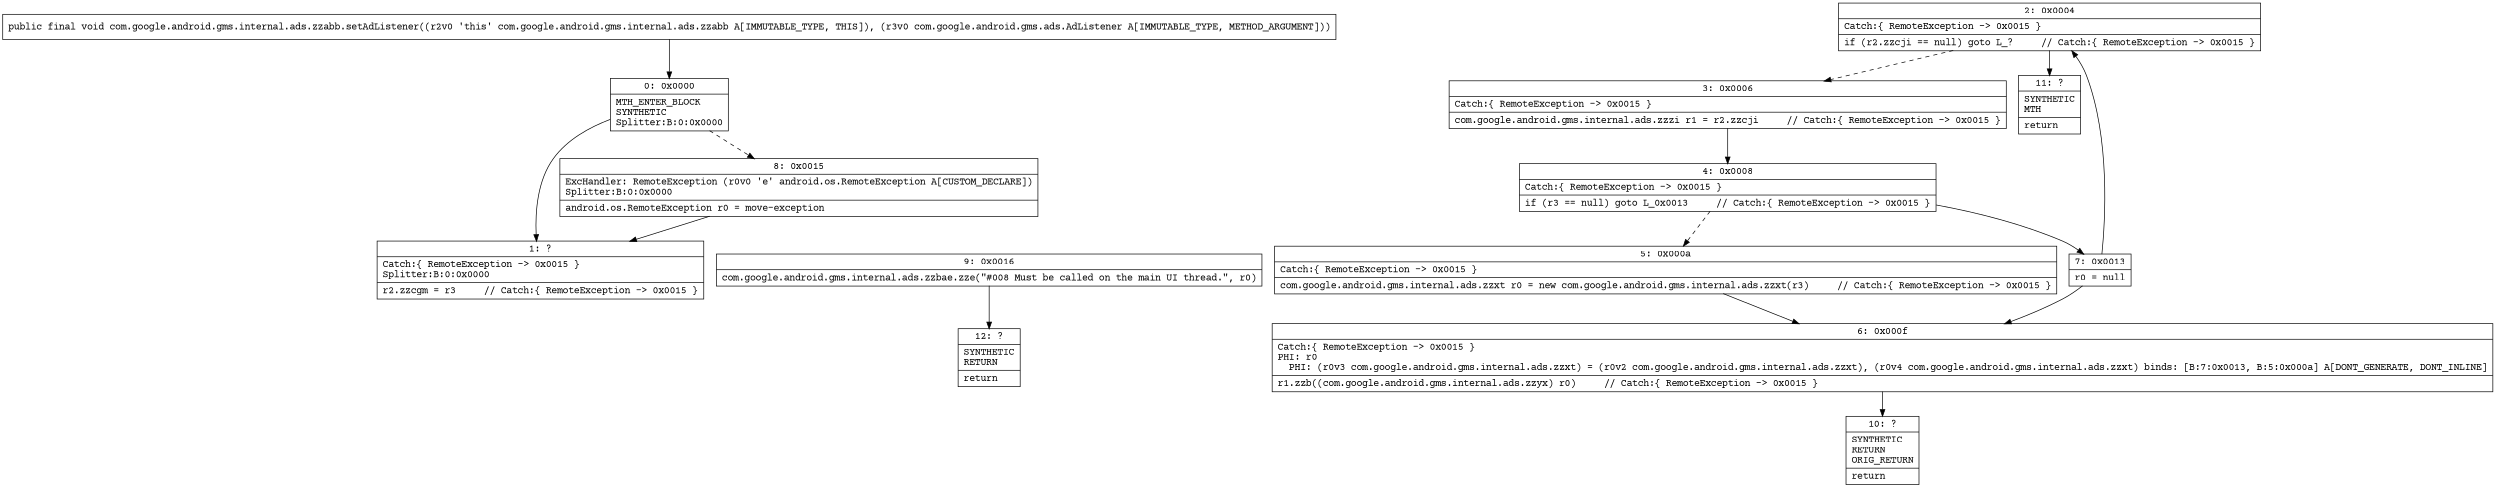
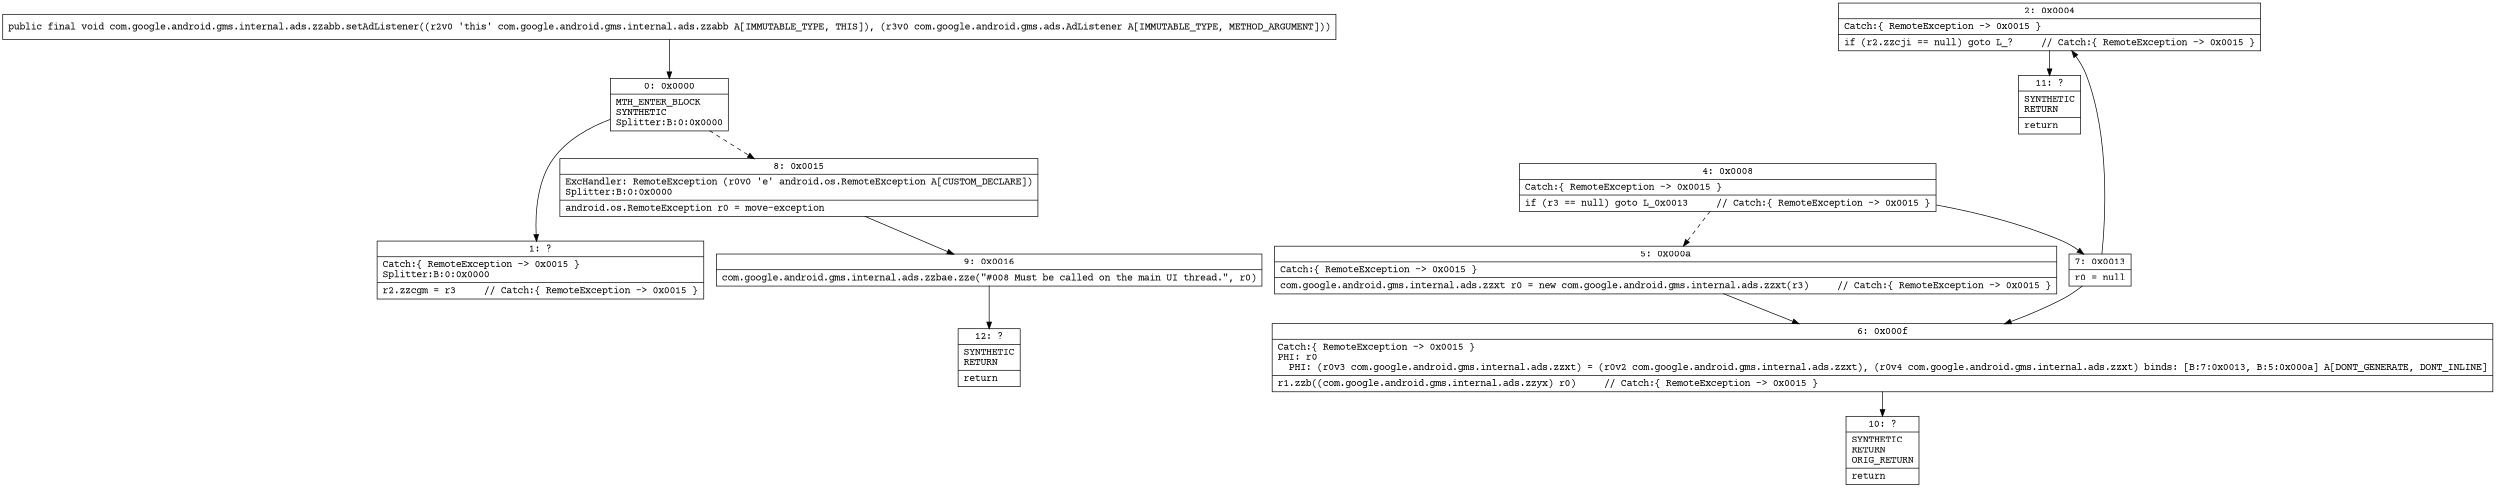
node "3: 0x0006": removed
node "11: ?": text "MTH" -> "RETURN"
edge "8: 0x0015" -> "1: ?": now "8: 0x0015" -> "9: 0x0016"
